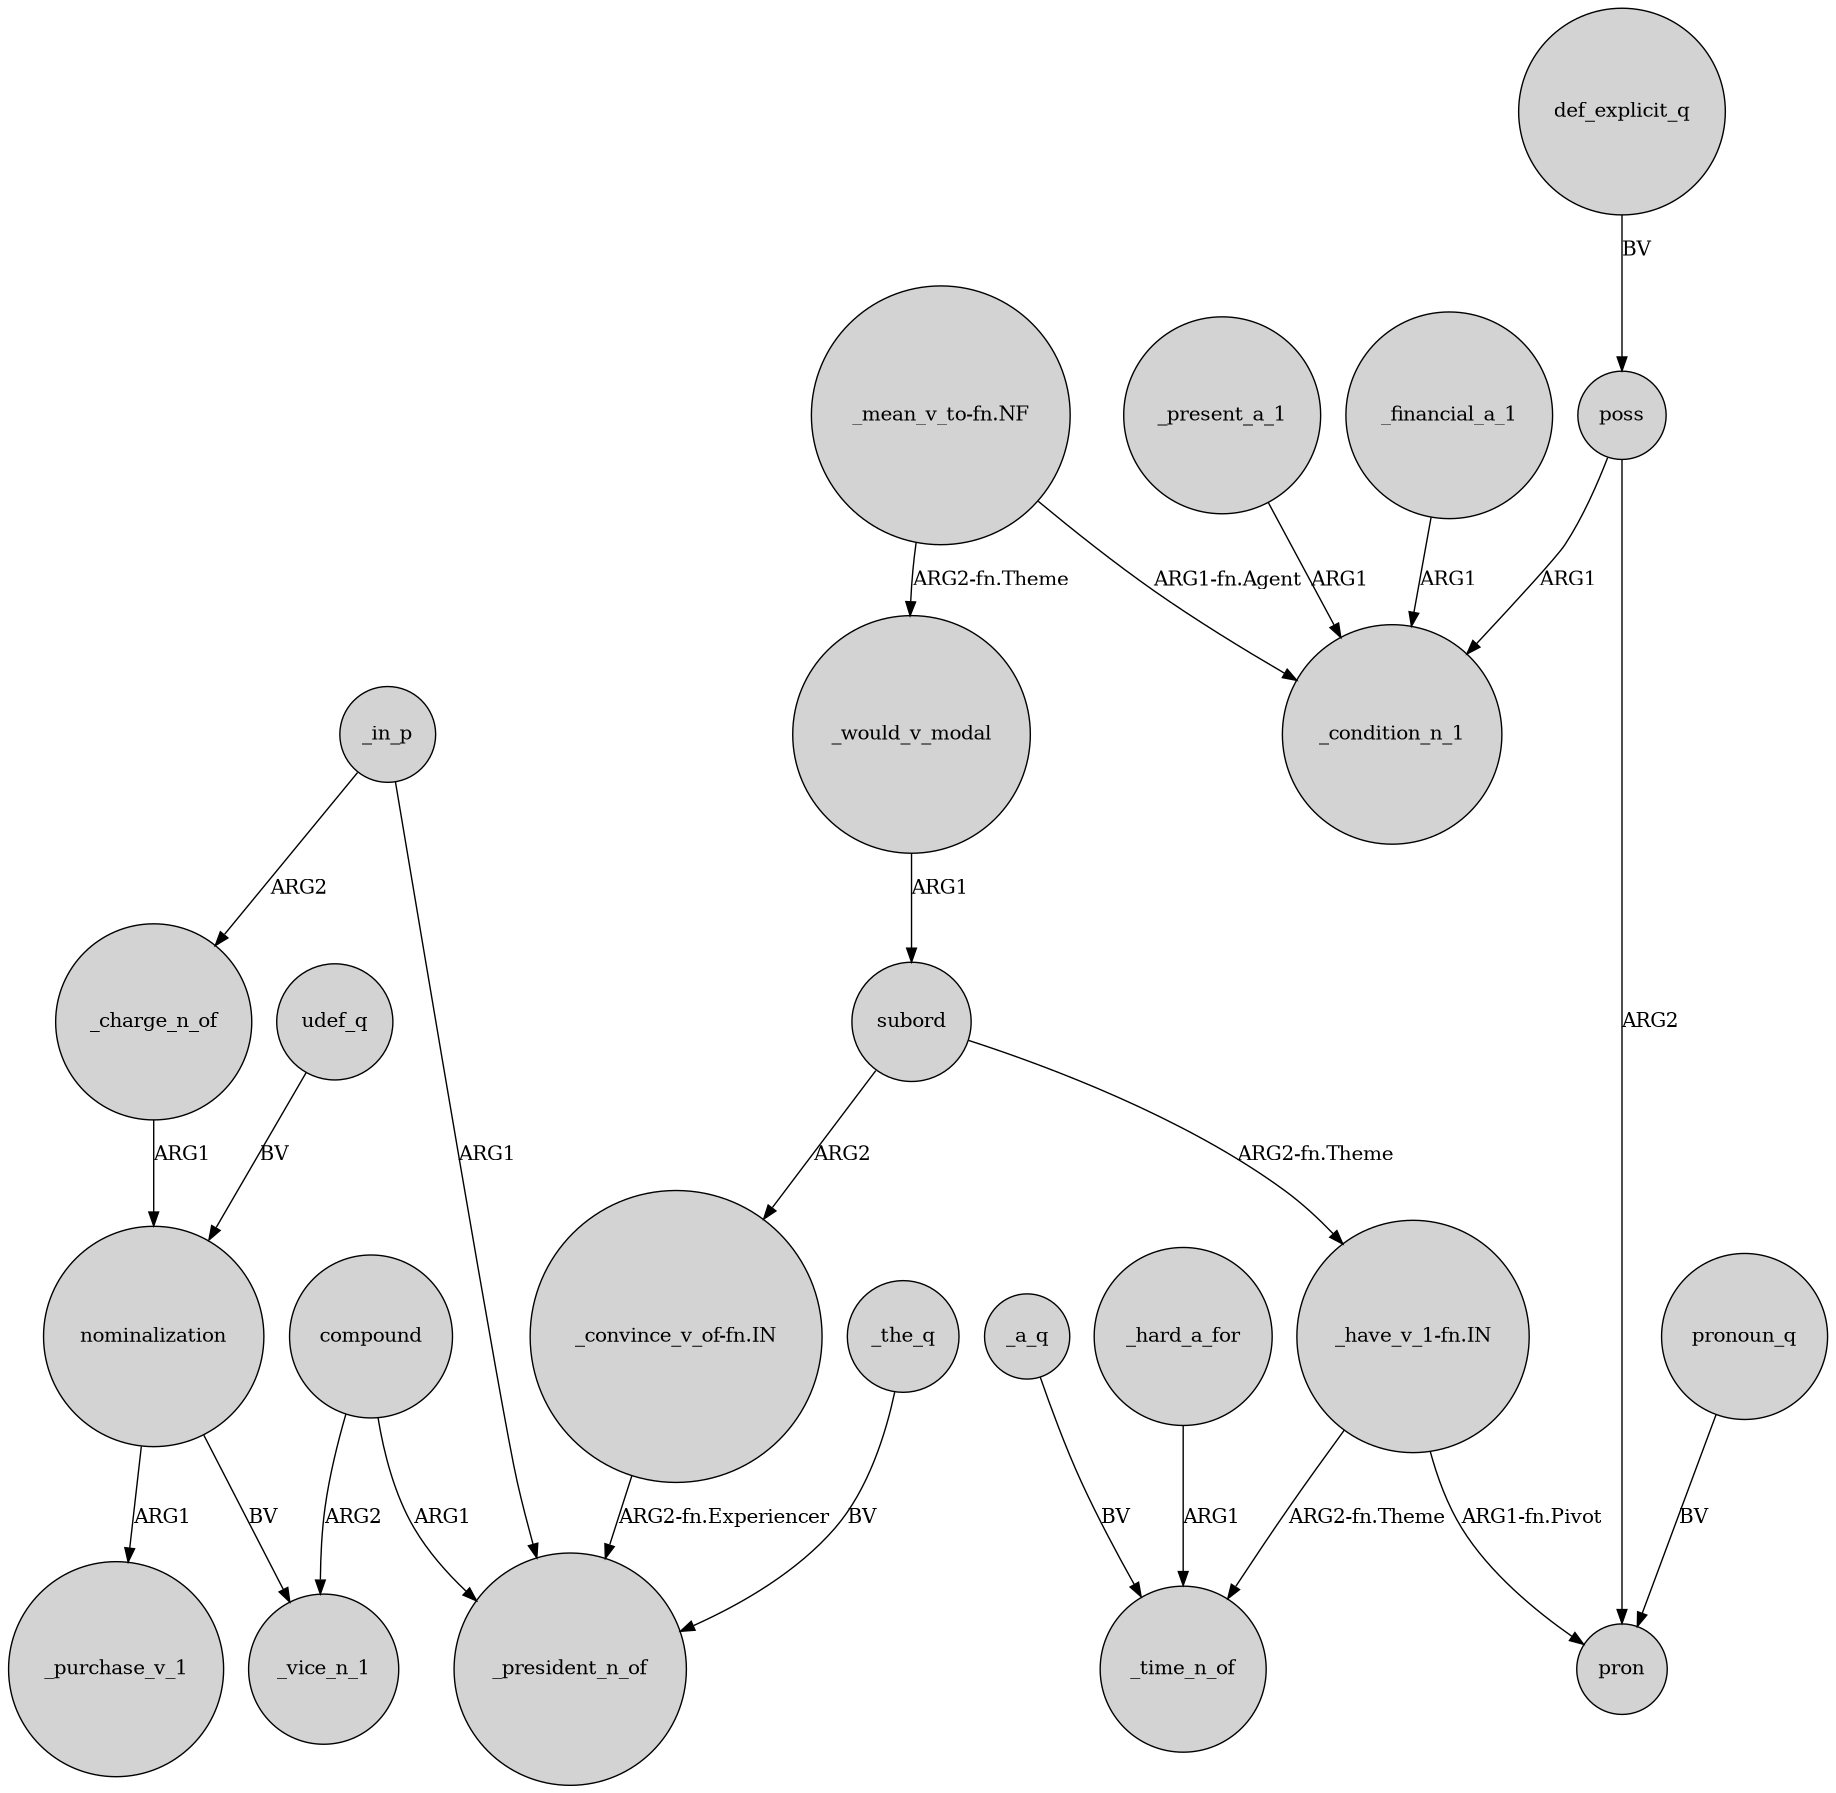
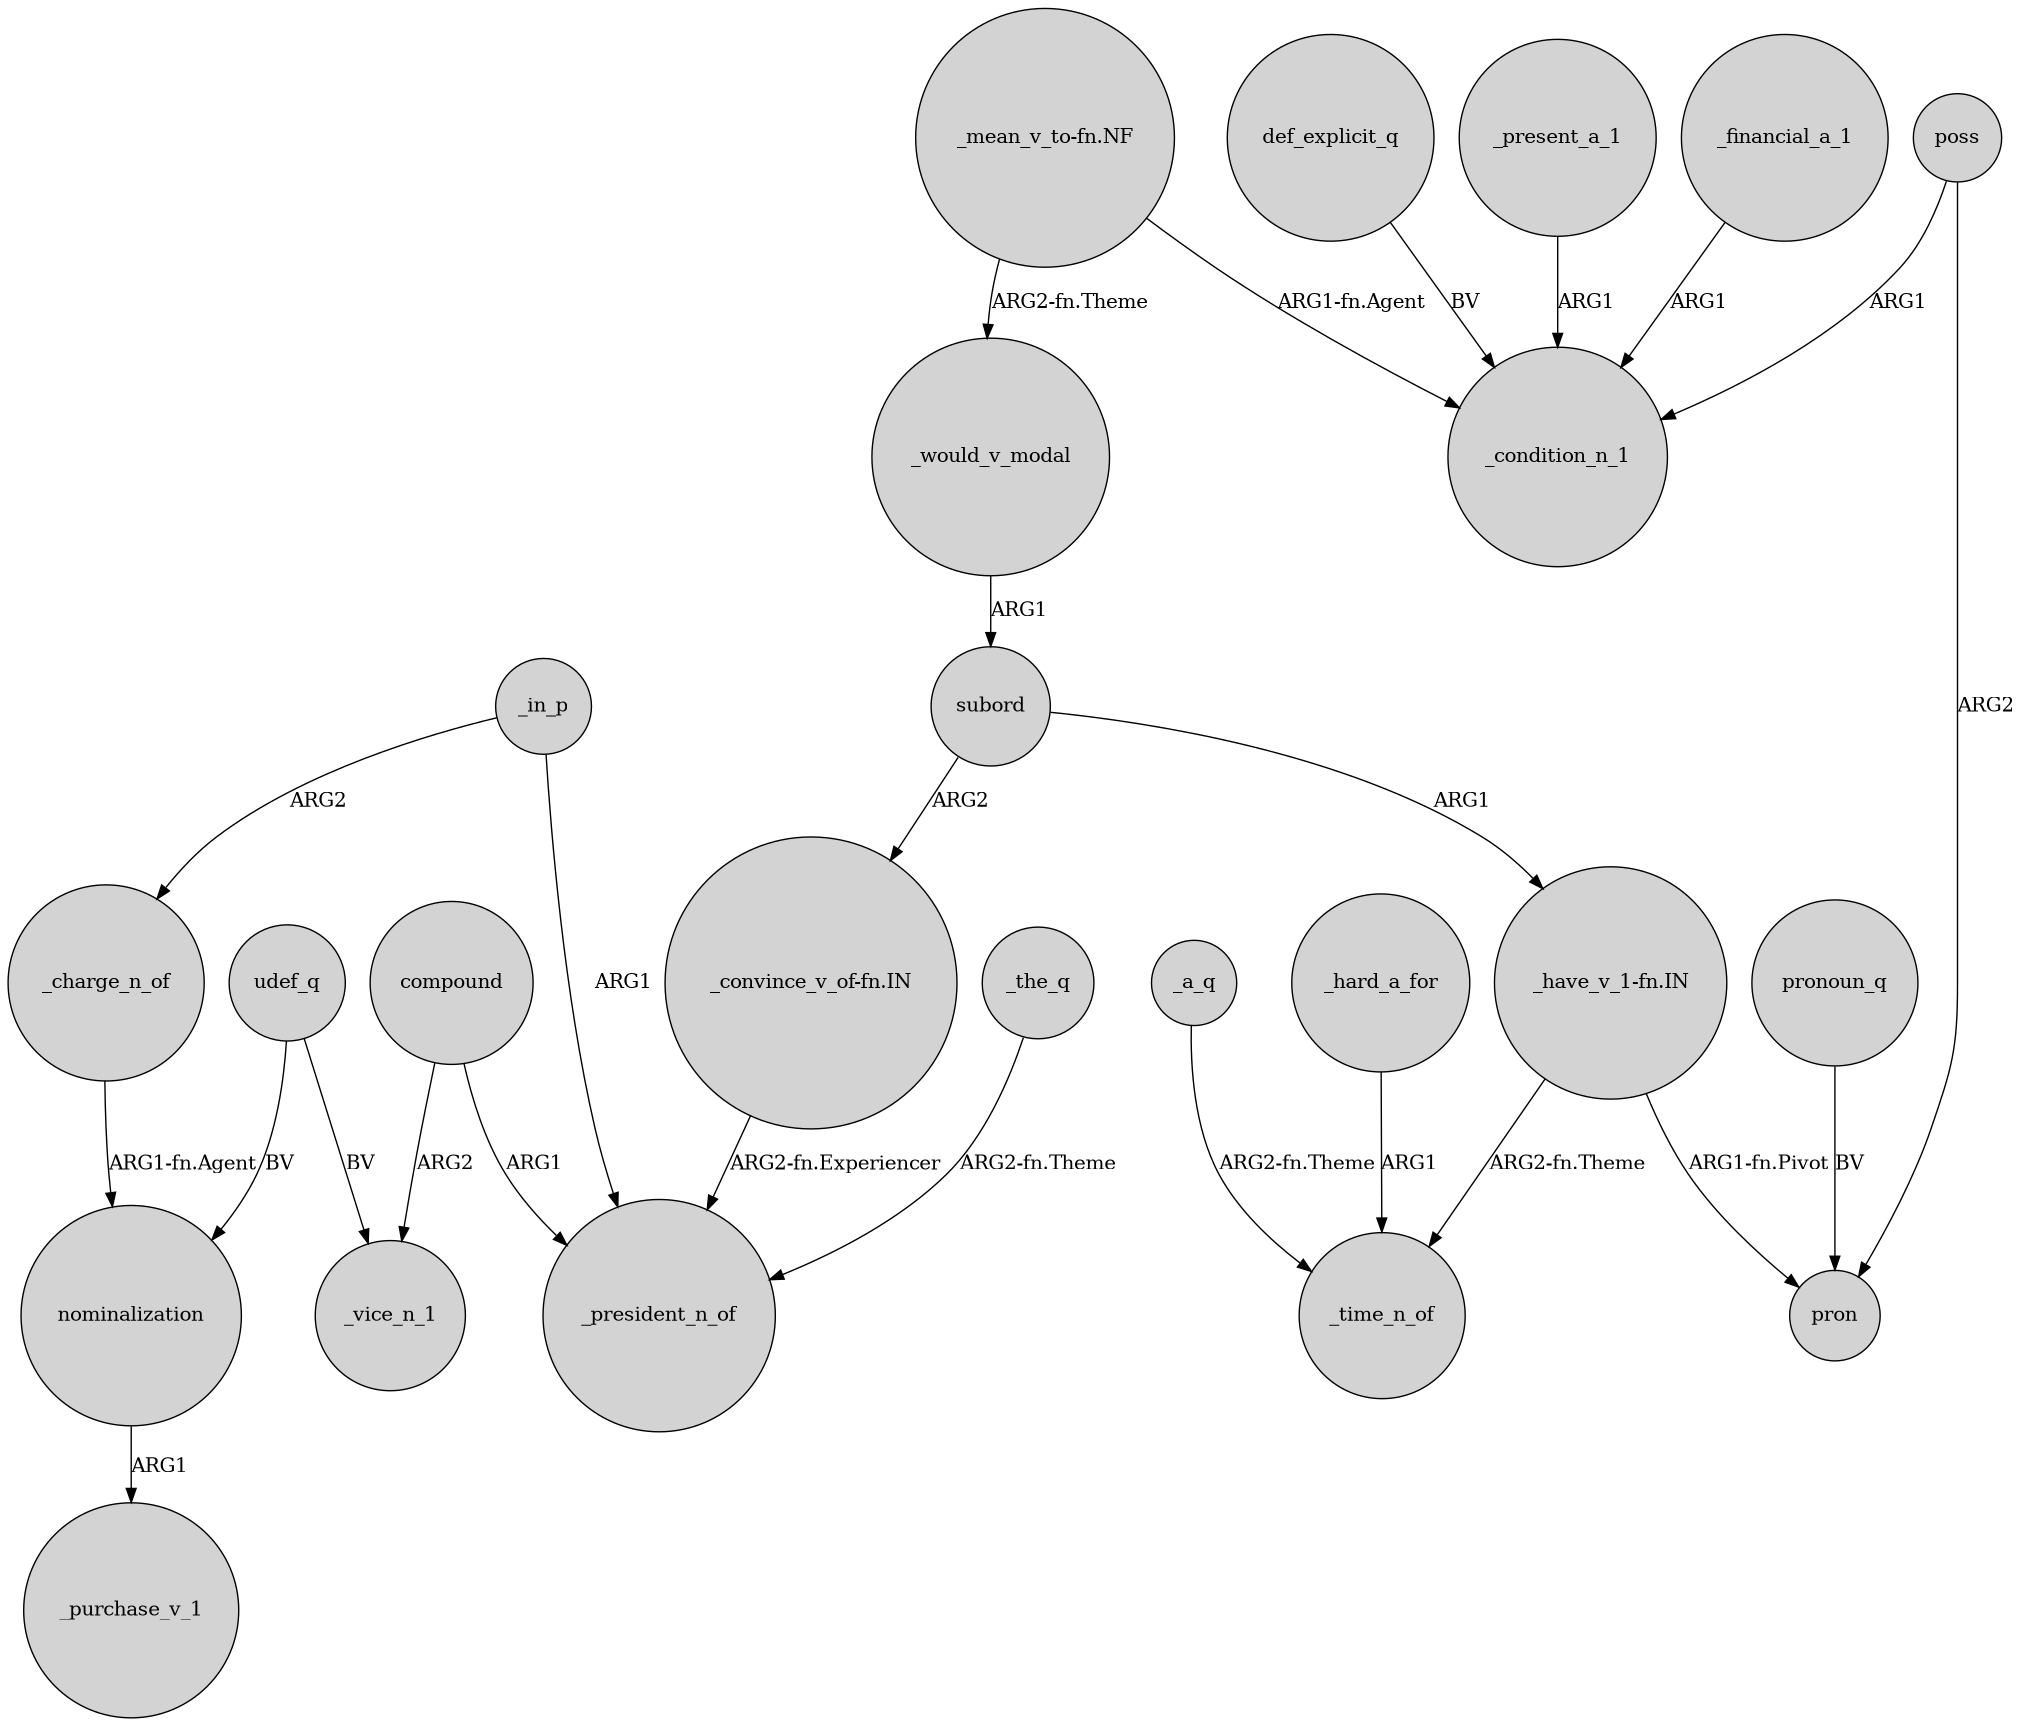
edge "def_explicit_q" -> "poss": now "def_explicit_q" -> "_condition_n_1"
edge "_charge_n_of" -> "nominalization": label "ARG1" -> "ARG1-fn.Agent"
edge "subord" -> "_have_v_1-fn.IN": label "ARG2-fn.Theme" -> "ARG1"
edge "nominalization" -> "_vice_n_1": now "udef_q" -> "_vice_n_1"
edge "_the_q" -> "_president_n_of": label "BV" -> "ARG2-fn.Theme"
edge "_a_q" -> "_time_n_of": label "BV" -> "ARG2-fn.Theme"
